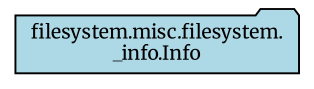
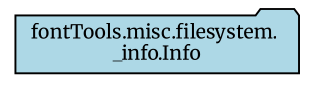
node "filesystem.misc.filesystem. _info.Info": label "filesystem.misc.filesystem. _info.Info" -> "fontTools.misc.filesystem. _info.Info"
